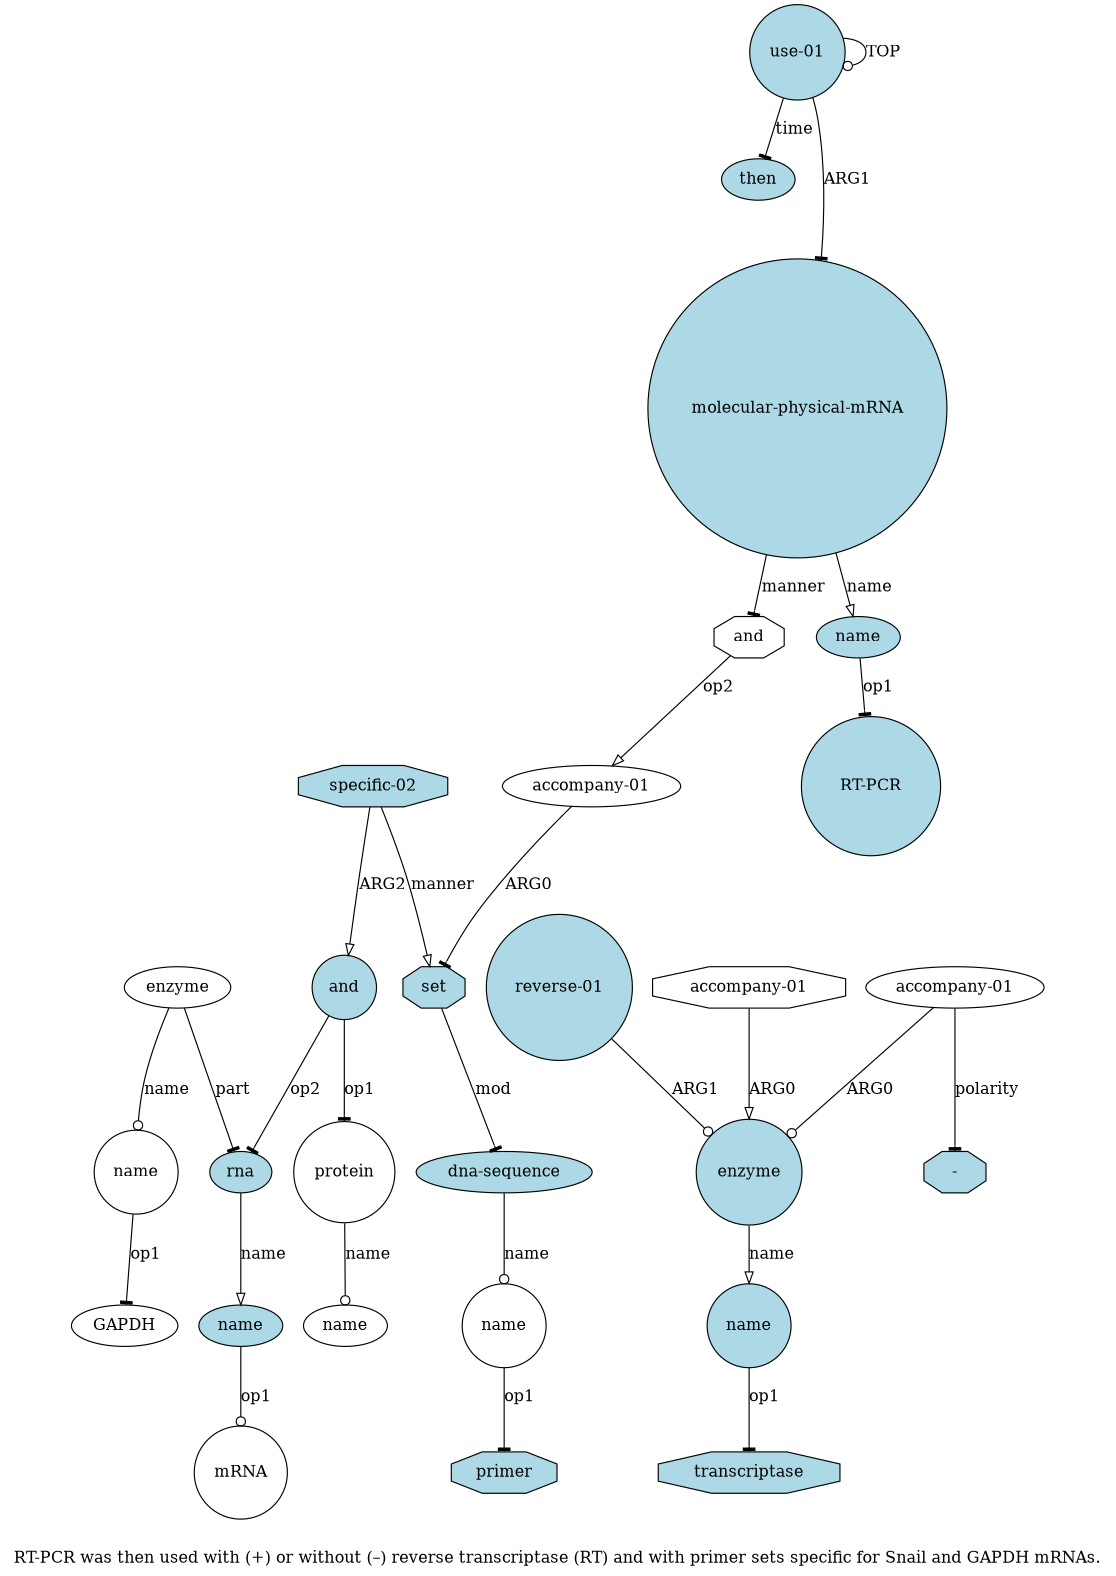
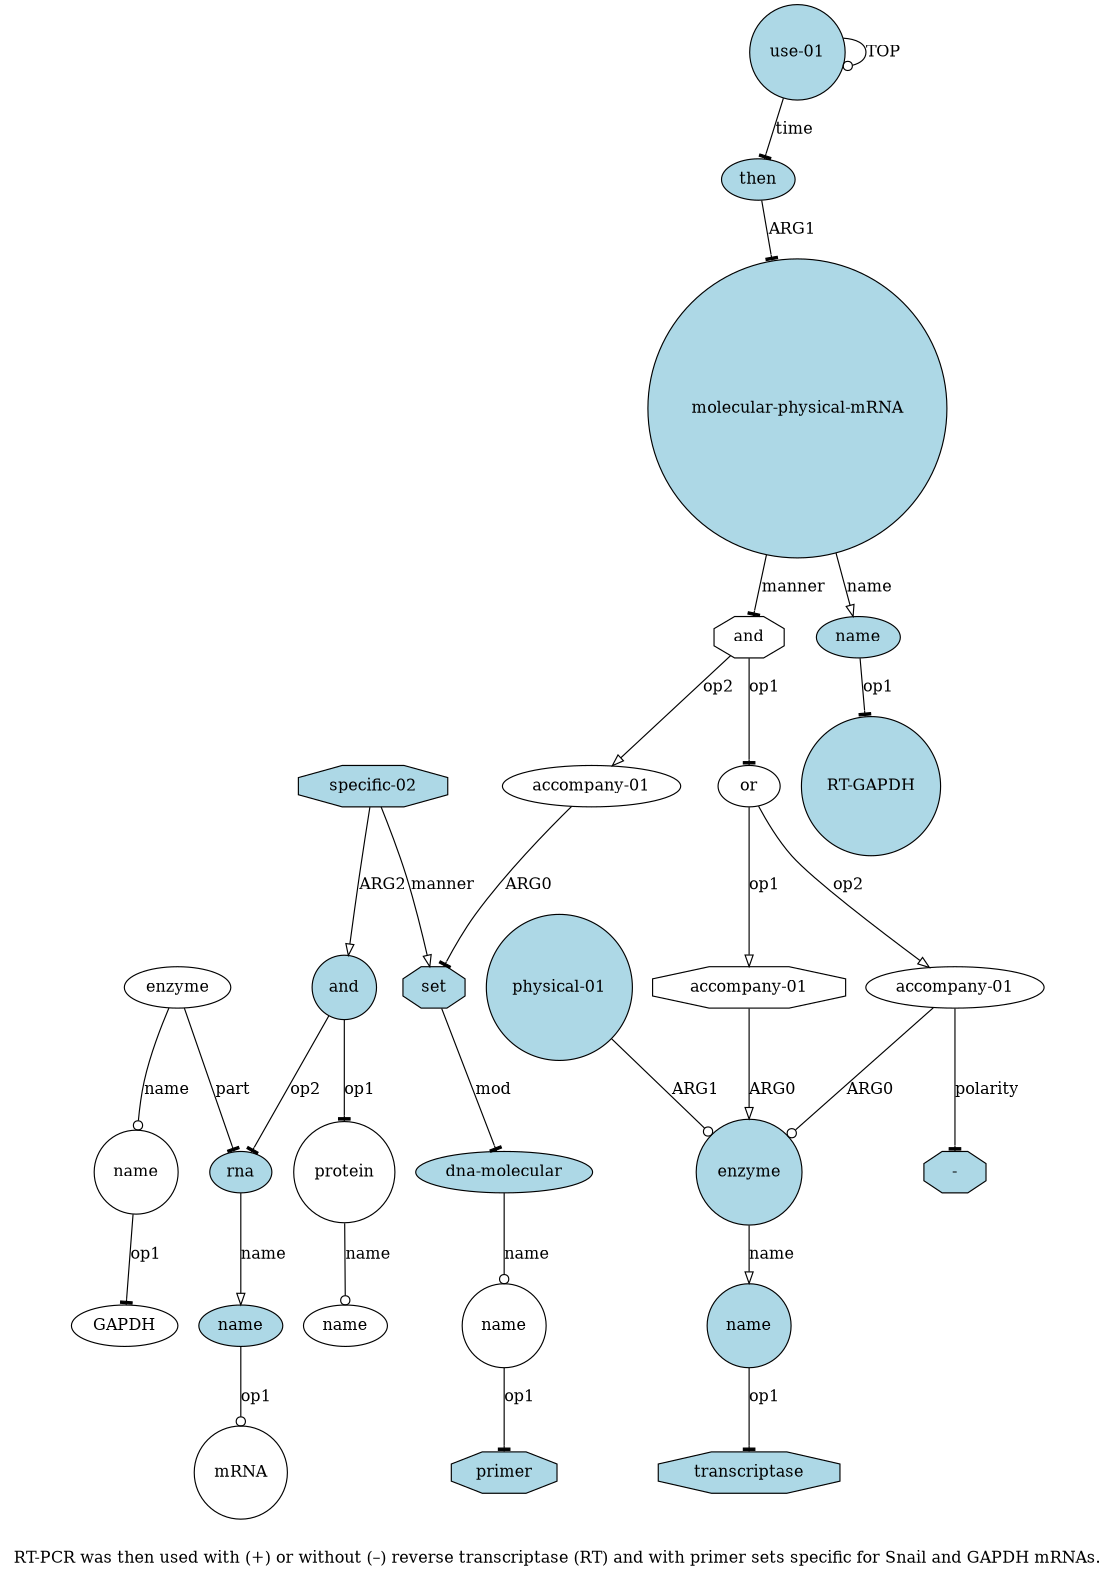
edge "use-01" -> "molecular-physical-mRNA": now "then" -> "molecular-physical-mRNA"
node "or": added
node "RT-PCR": label "RT-PCR" -> "RT-GAPDH"
node "reverse-01": label "reverse-01" -> "physical-01"
node "dna-sequence": label "dna-sequence" -> "dna-molecular"
